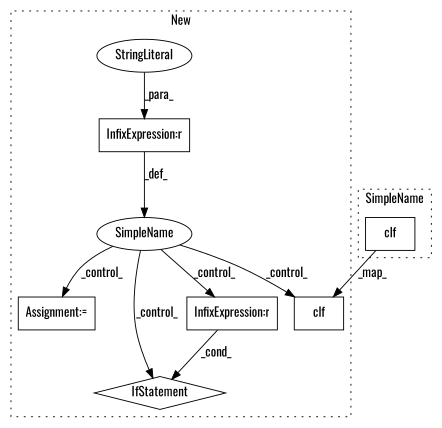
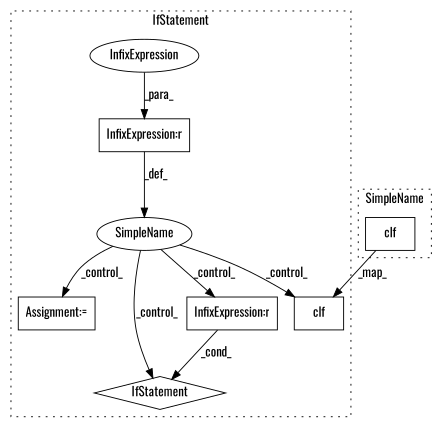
cluster "New": label "New" -> "IfStatement"
node "StringLiteral": label "StringLiteral" -> "InfixExpression"
